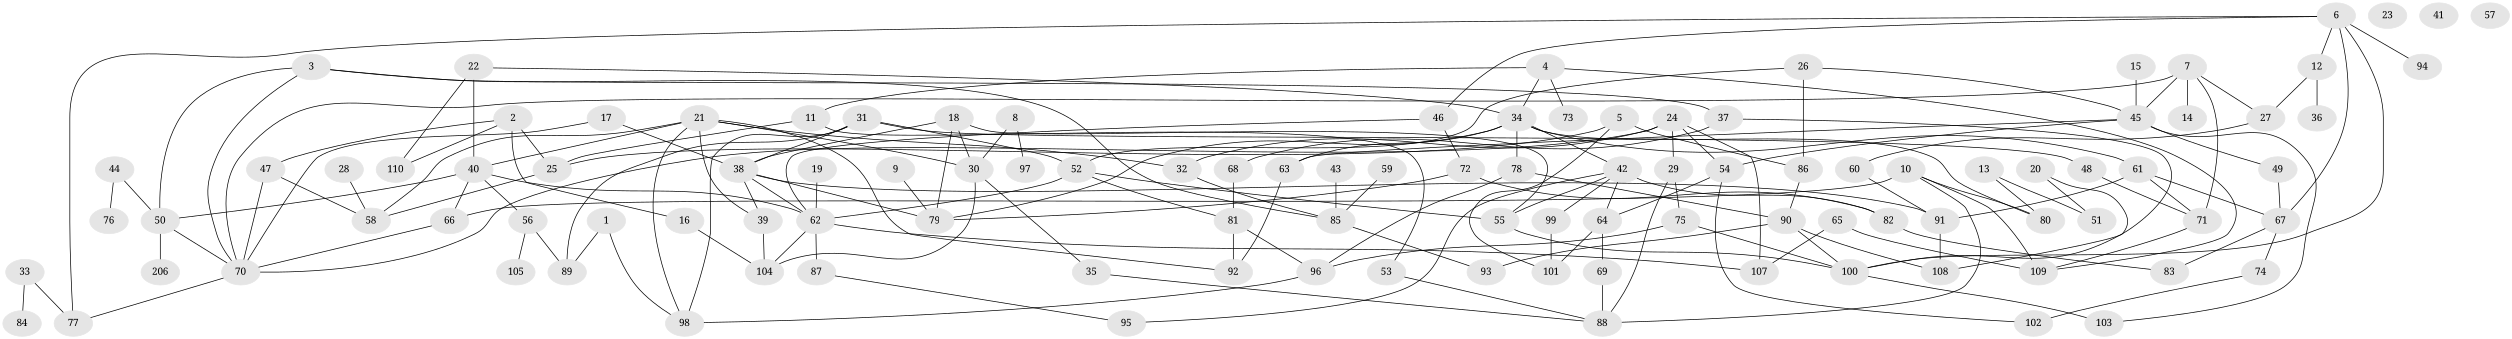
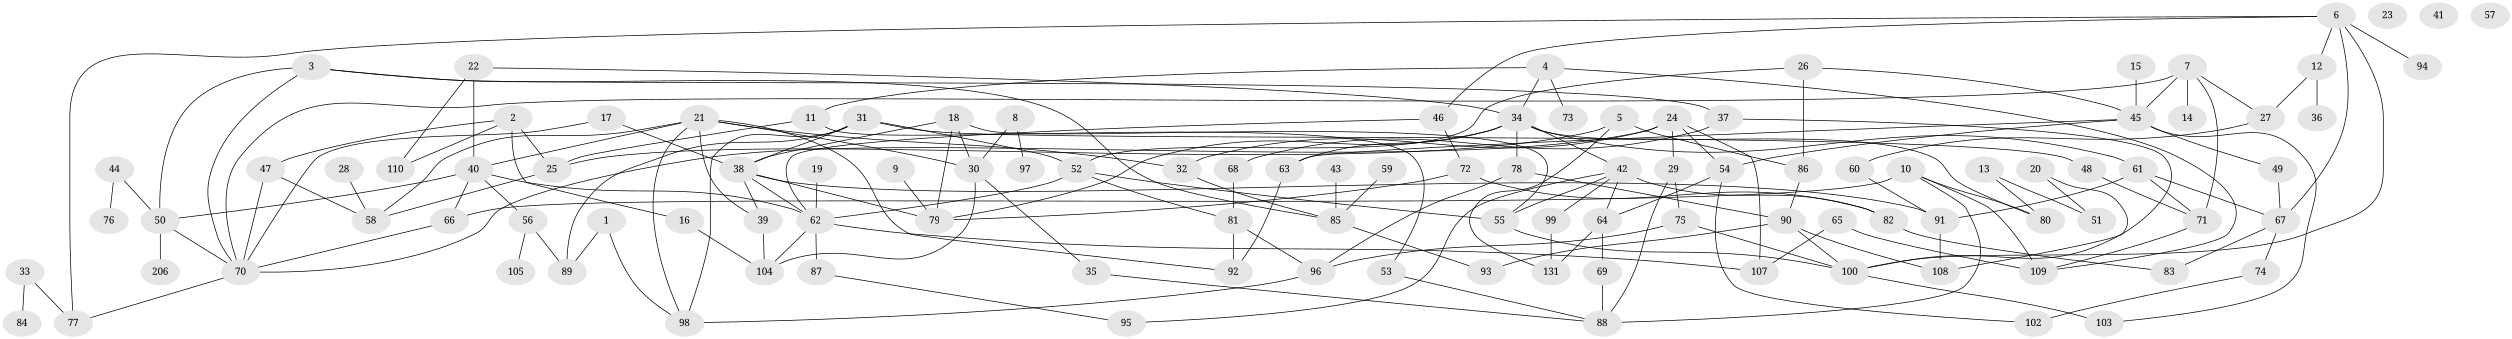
node "101": label "101" -> "131"
